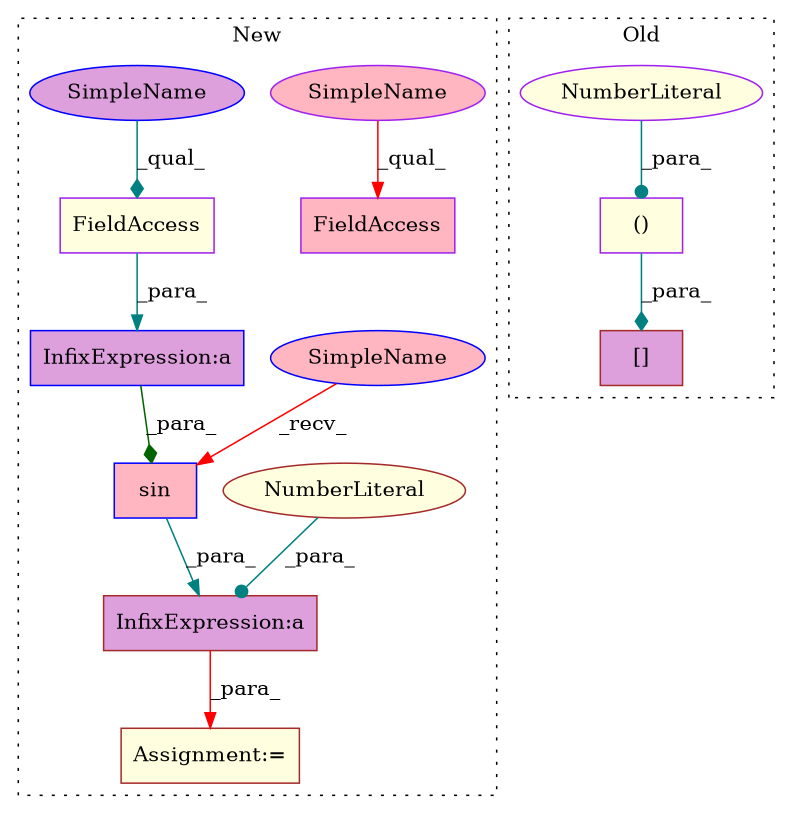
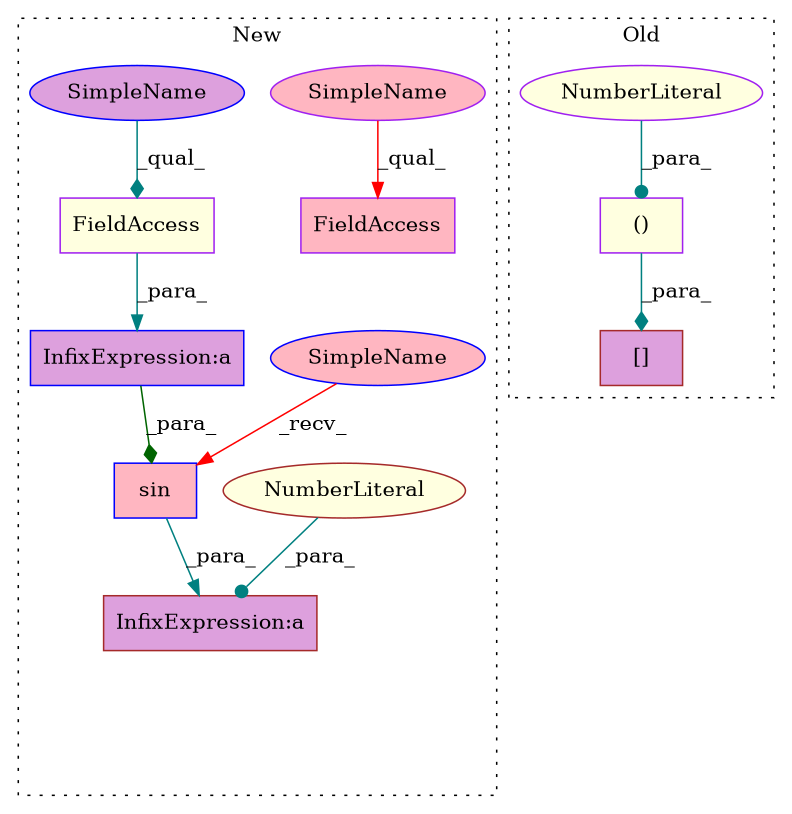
node "Assignment:=": removed
